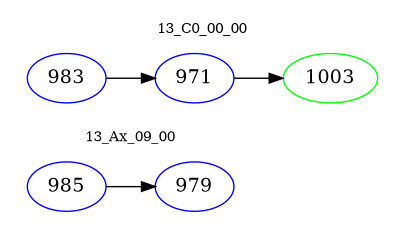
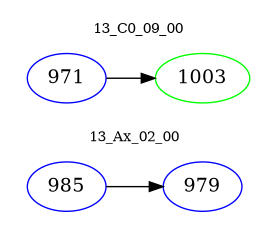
cluster "13_C0_00_00": label "13_C0_00_00" -> "13_C0_09_00"
node "983": removed
cluster "13_Ax_09_00": label "13_Ax_09_00" -> "13_Ax_02_00"
